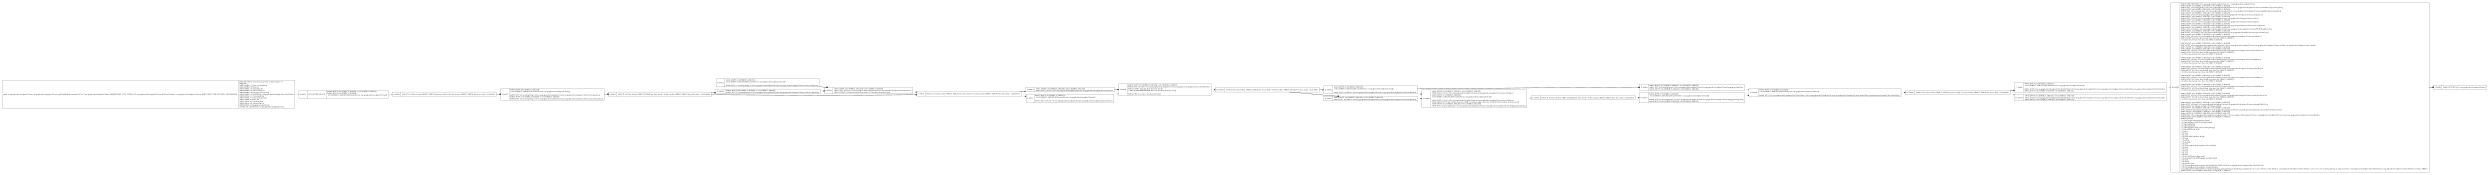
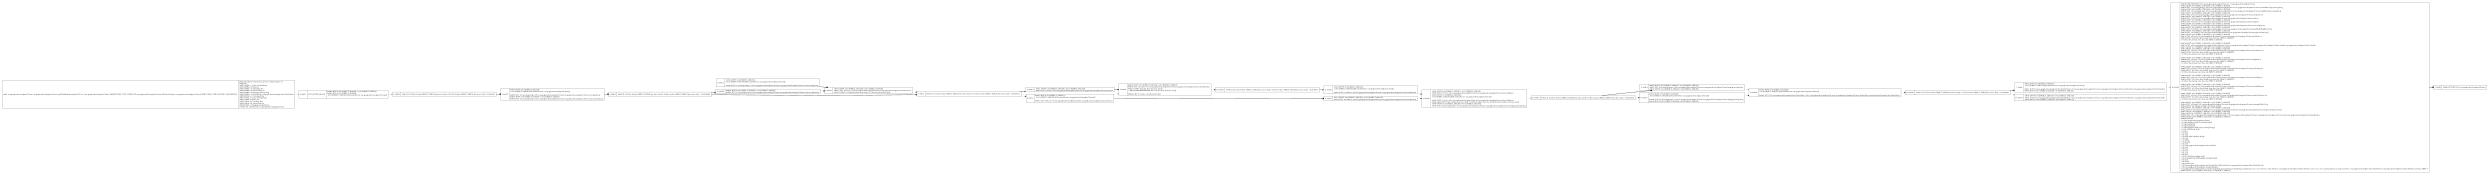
edge "11: 0x002a" -> "22: 0x00cd": now "13: 0x003c" -> "22: 0x00cd"
edge "10: 0x0028" -> "21: 0x00c7": now "8: 0x001c" -> "21: 0x00c7"
